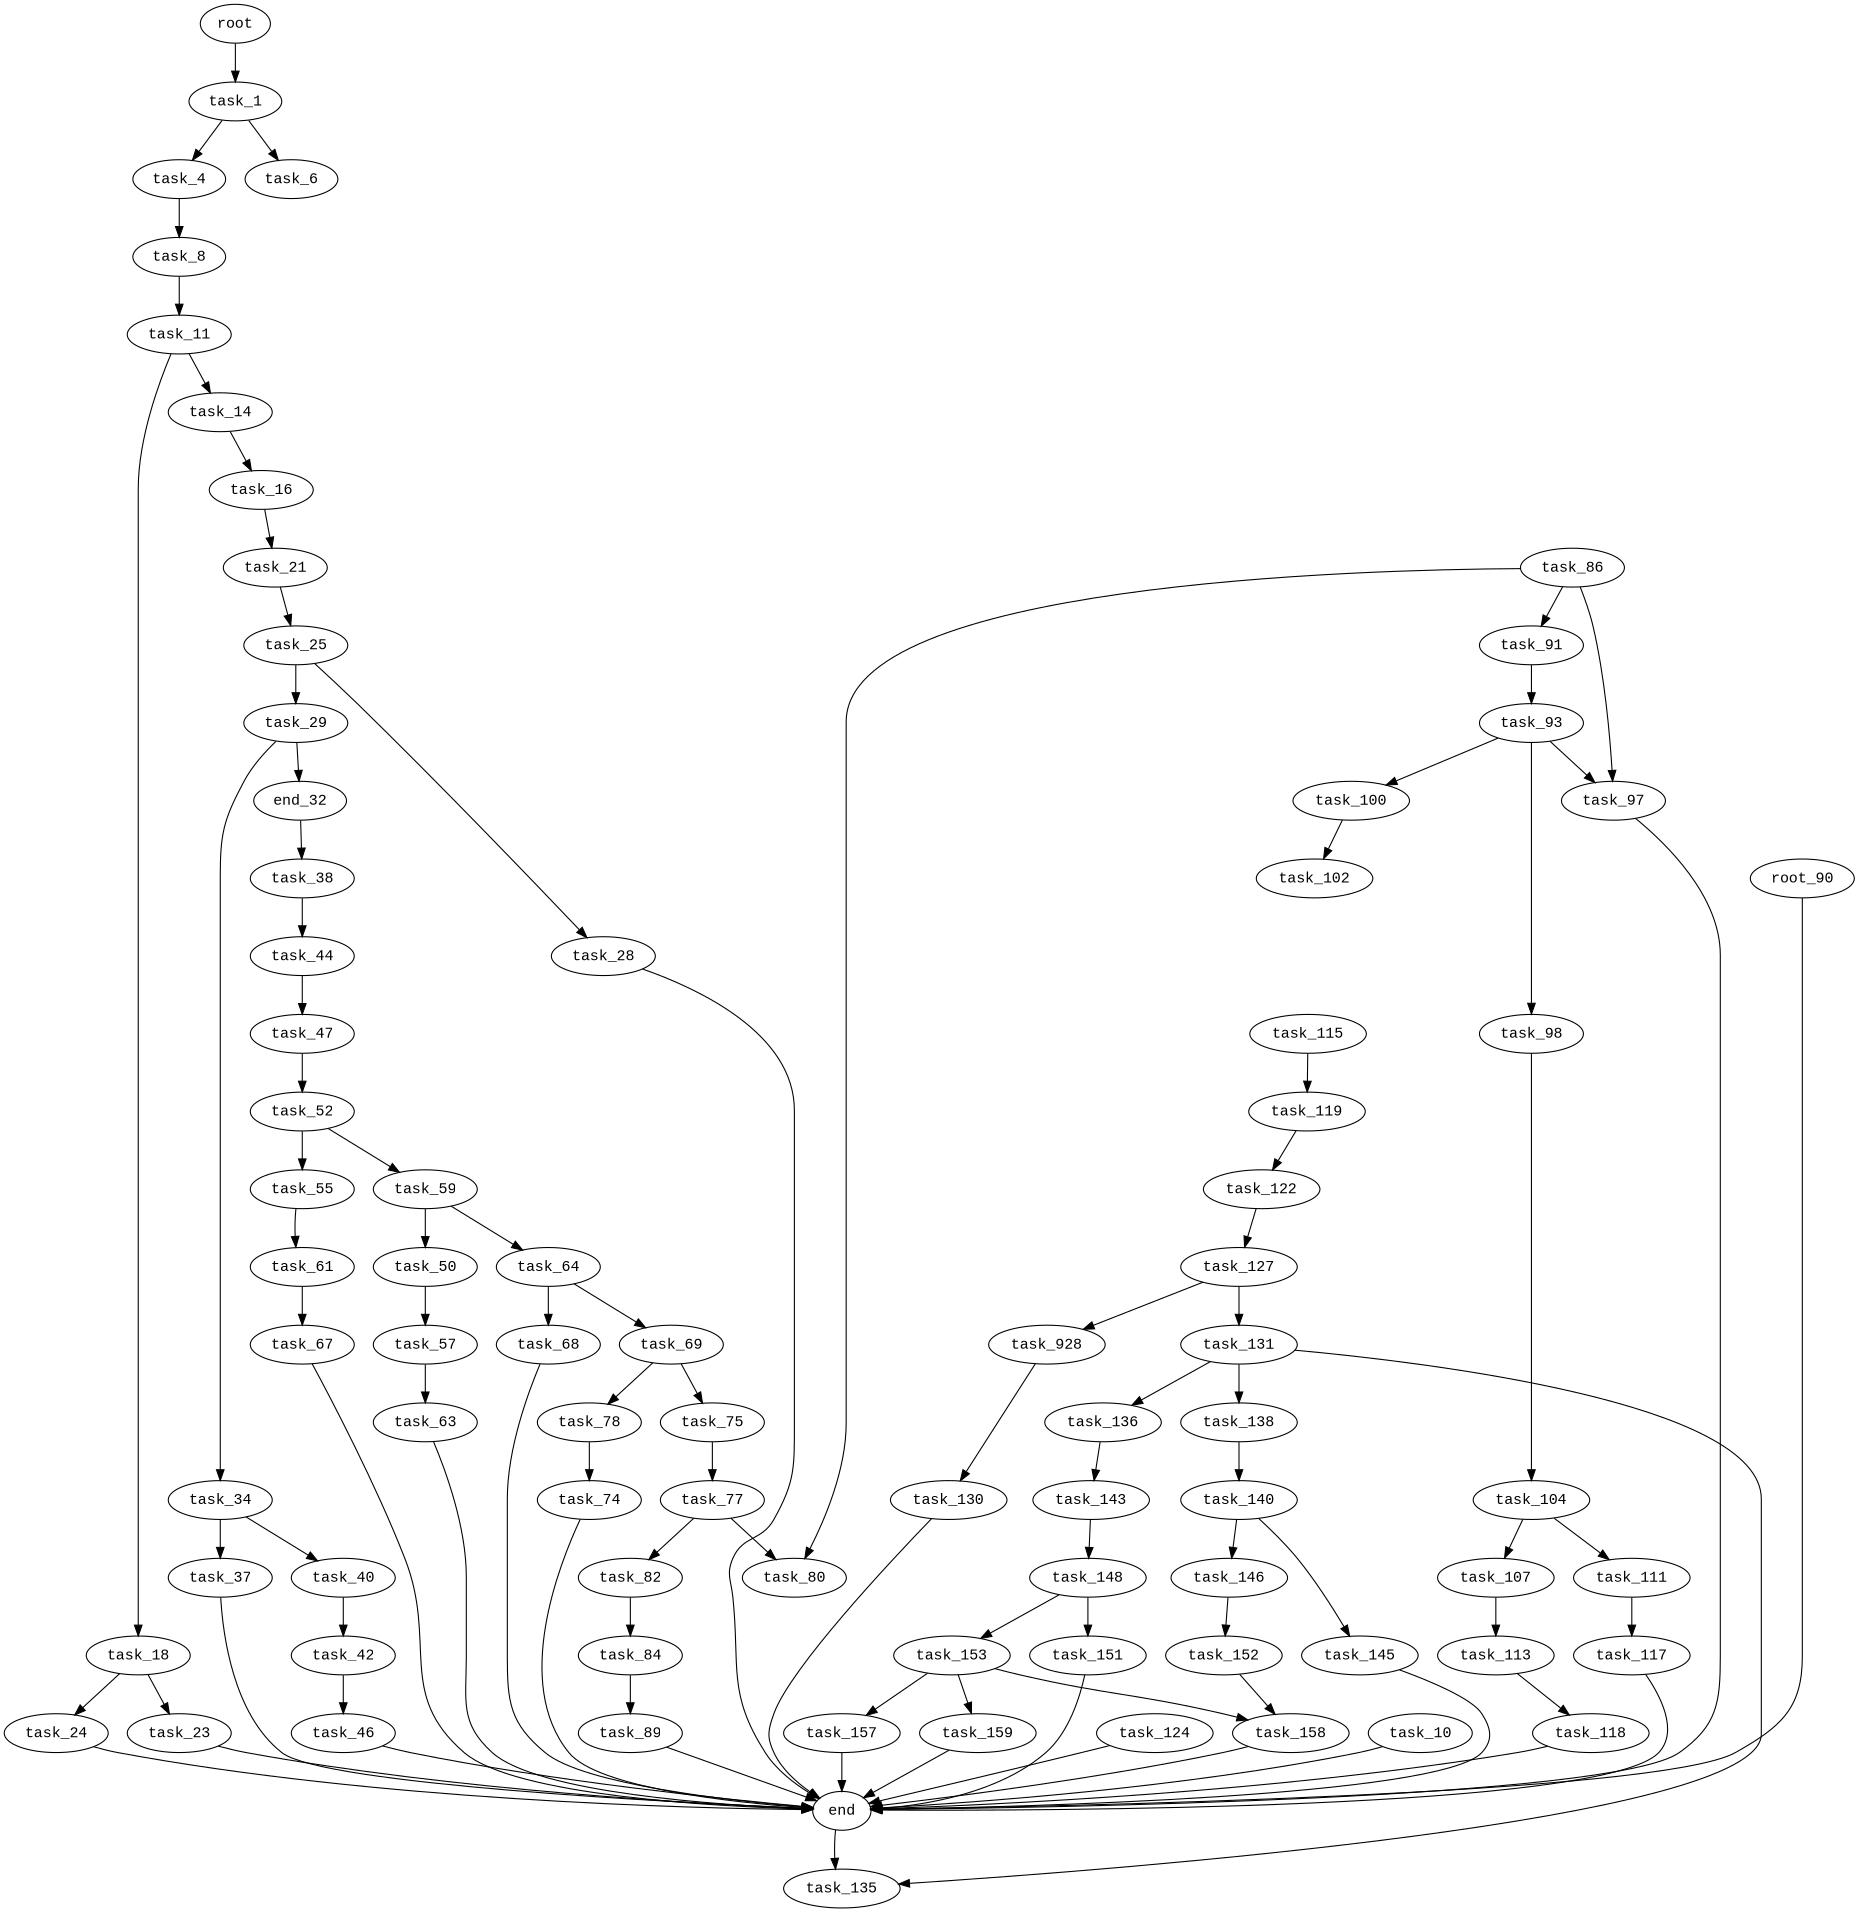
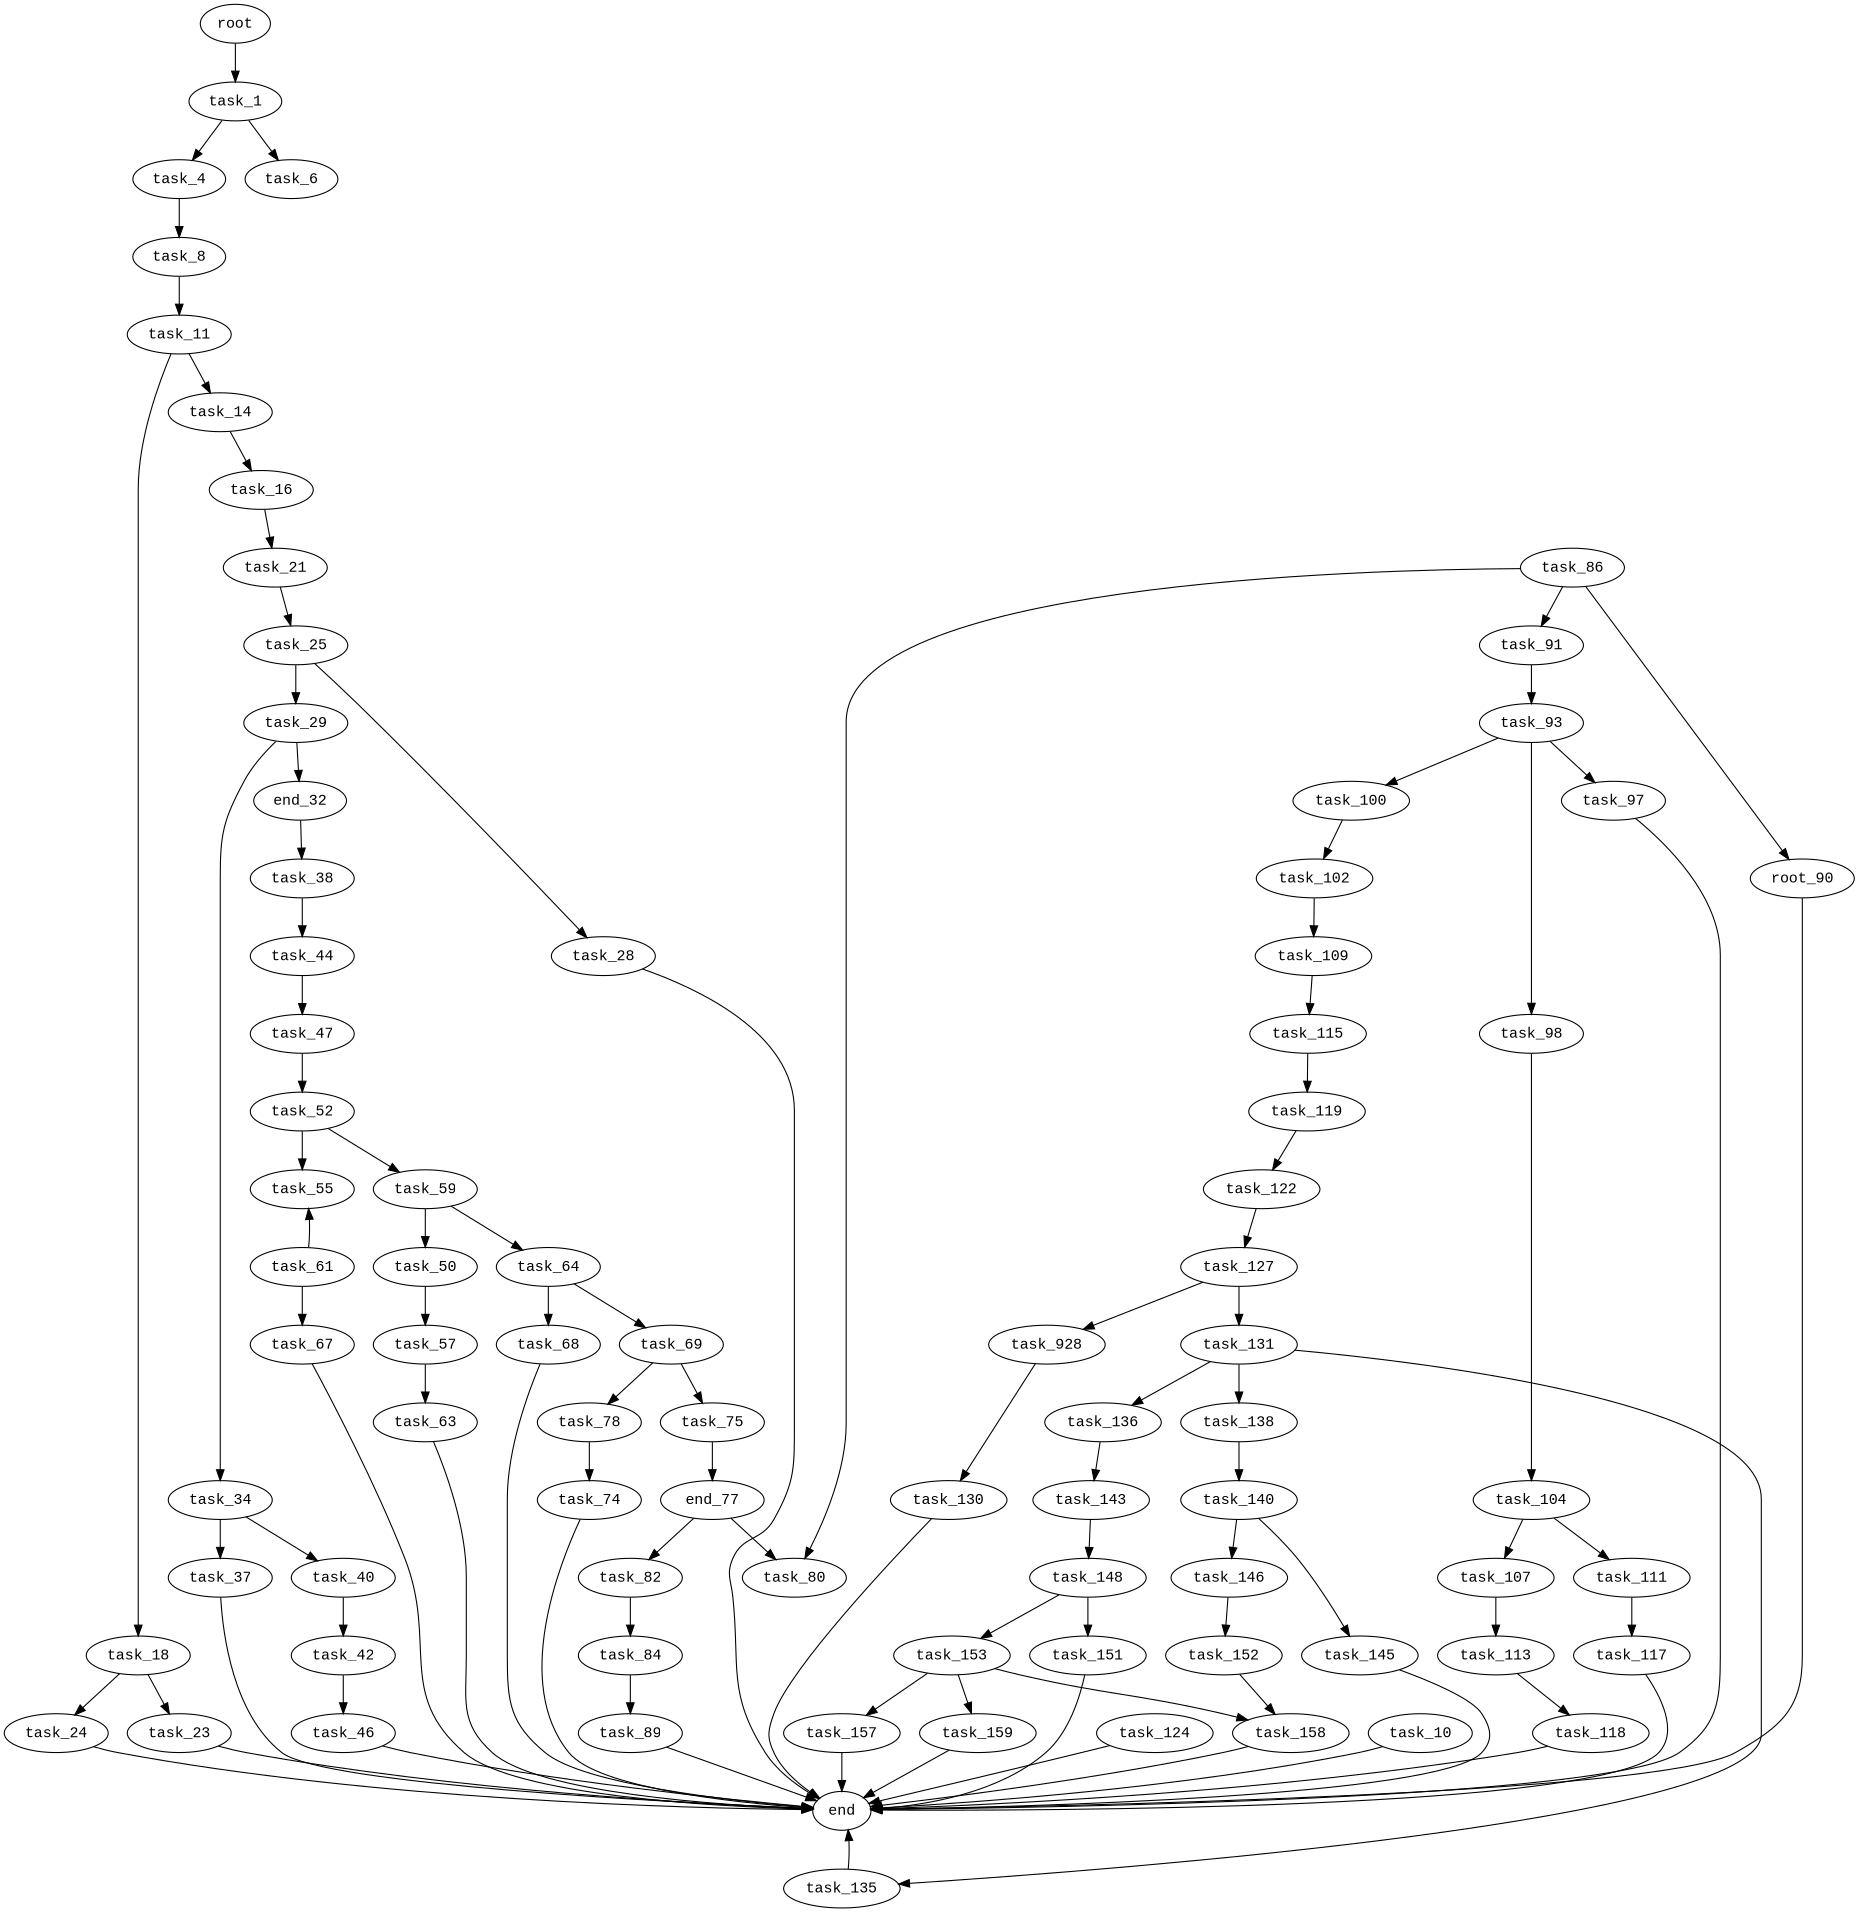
edge "task_86" -> "task_97": now "task_86" -> "root_90"
node "task_109": added
edge "task_55" -> "task_61": reversed
node "task_77": label "task_77" -> "end_77"
edge "end" -> "task_135": reversed
